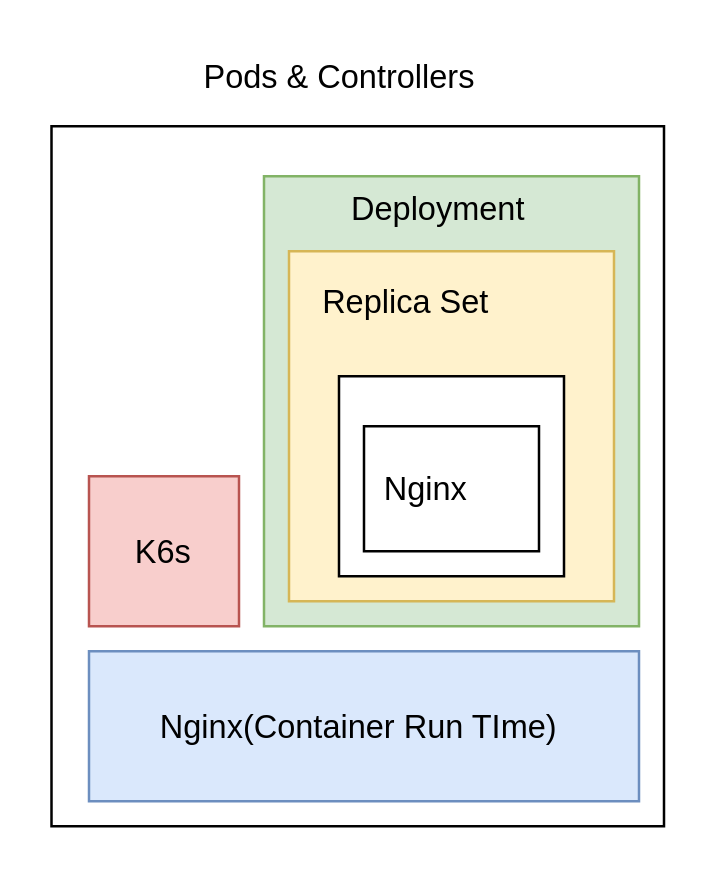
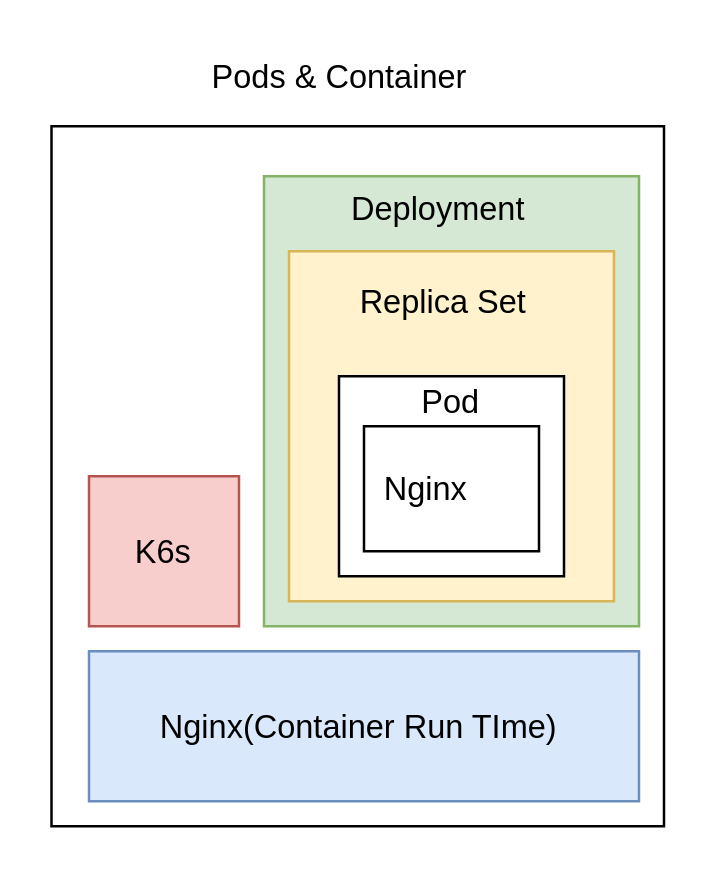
node "Pods & Controllers": label "Pods & Controllers" -> "Pods & Container"
node "Replica Set": moved (406, 301) -> (444, 301)
node "Pod": added
